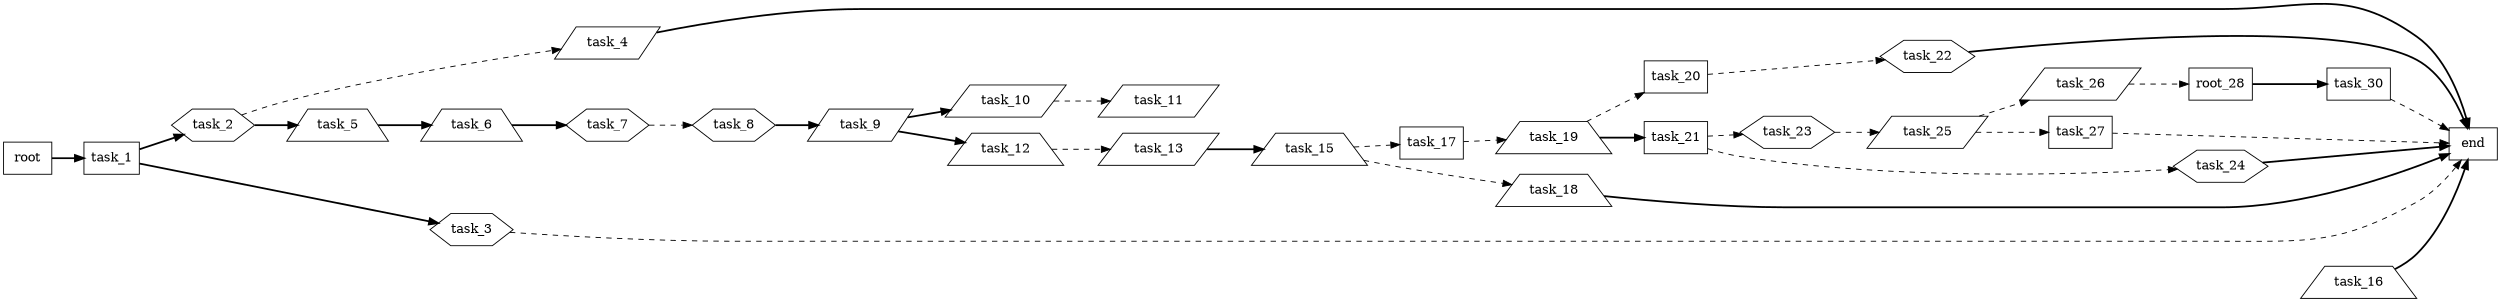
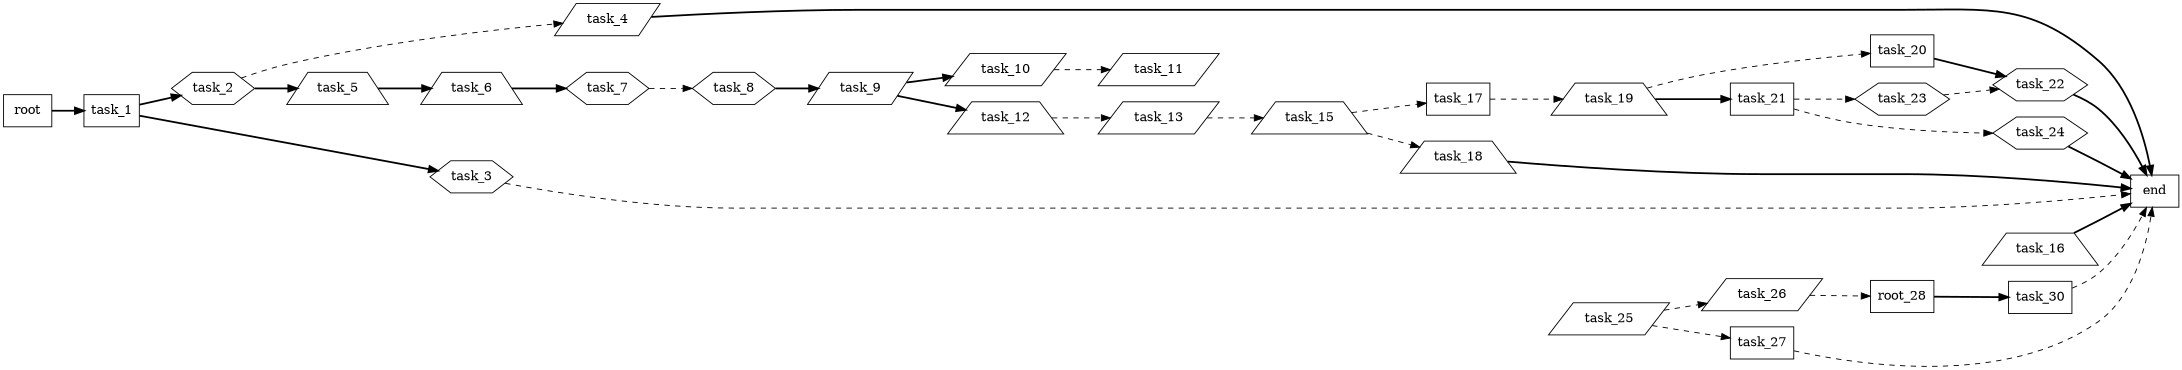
edge "task_20" -> "task_22": style dashed -> bold
edge "task_23" -> "task_25": now "task_23" -> "task_22"
edge "task_13" -> "task_15": style bold -> dashed
